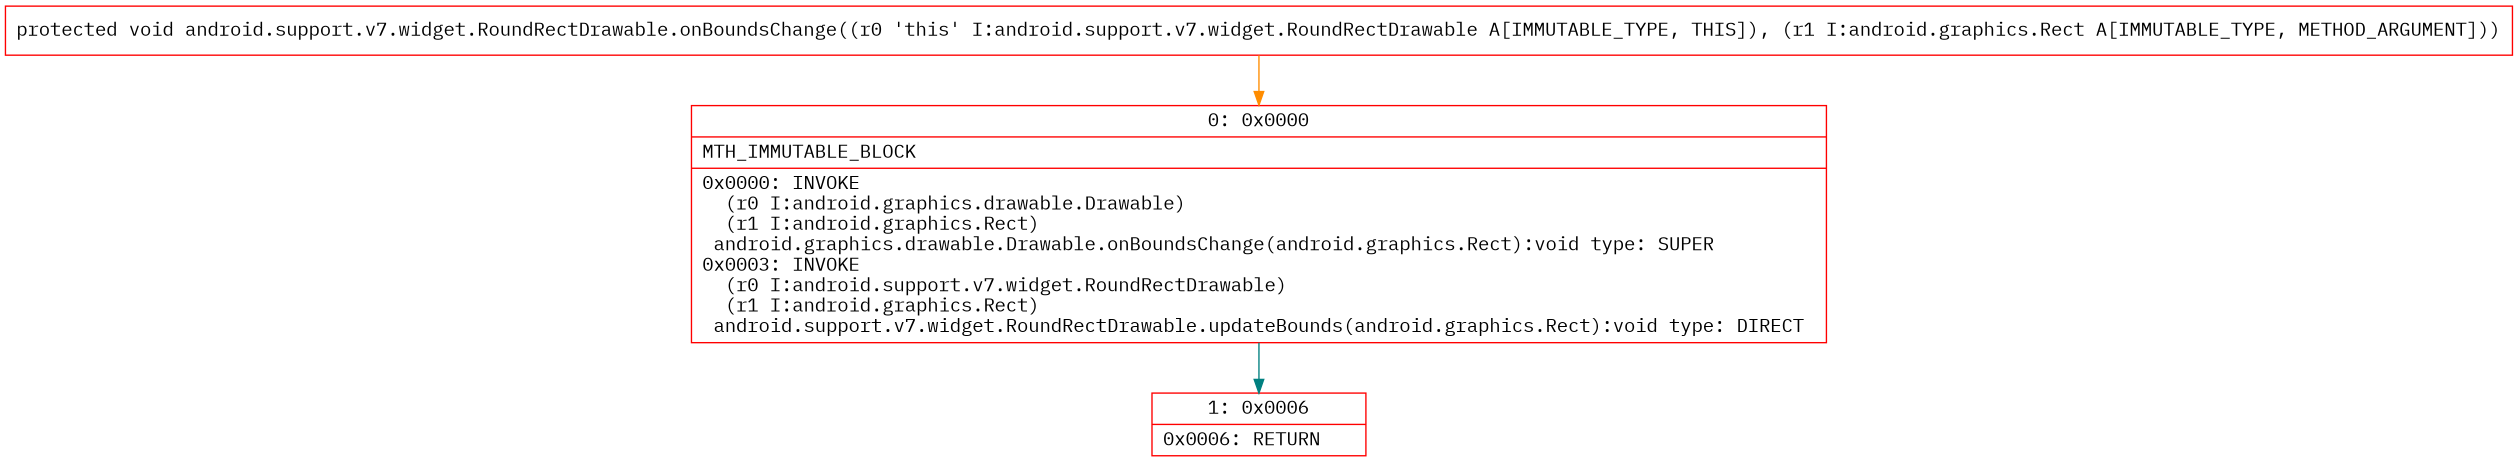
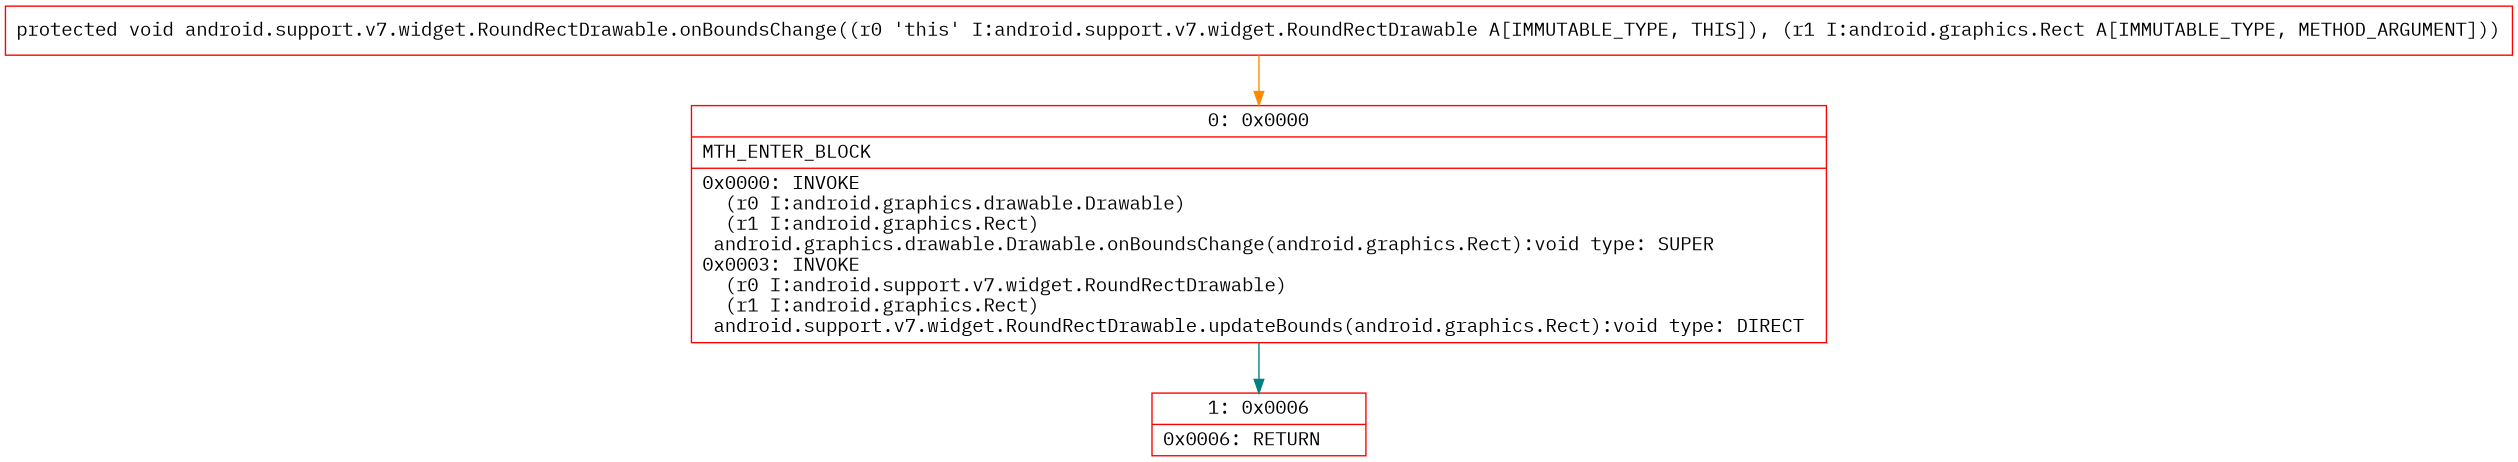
node "0: 0x0000": text "MTH_IMMUTABLE_BLOCK" -> "MTH_ENTER_BLOCK"
